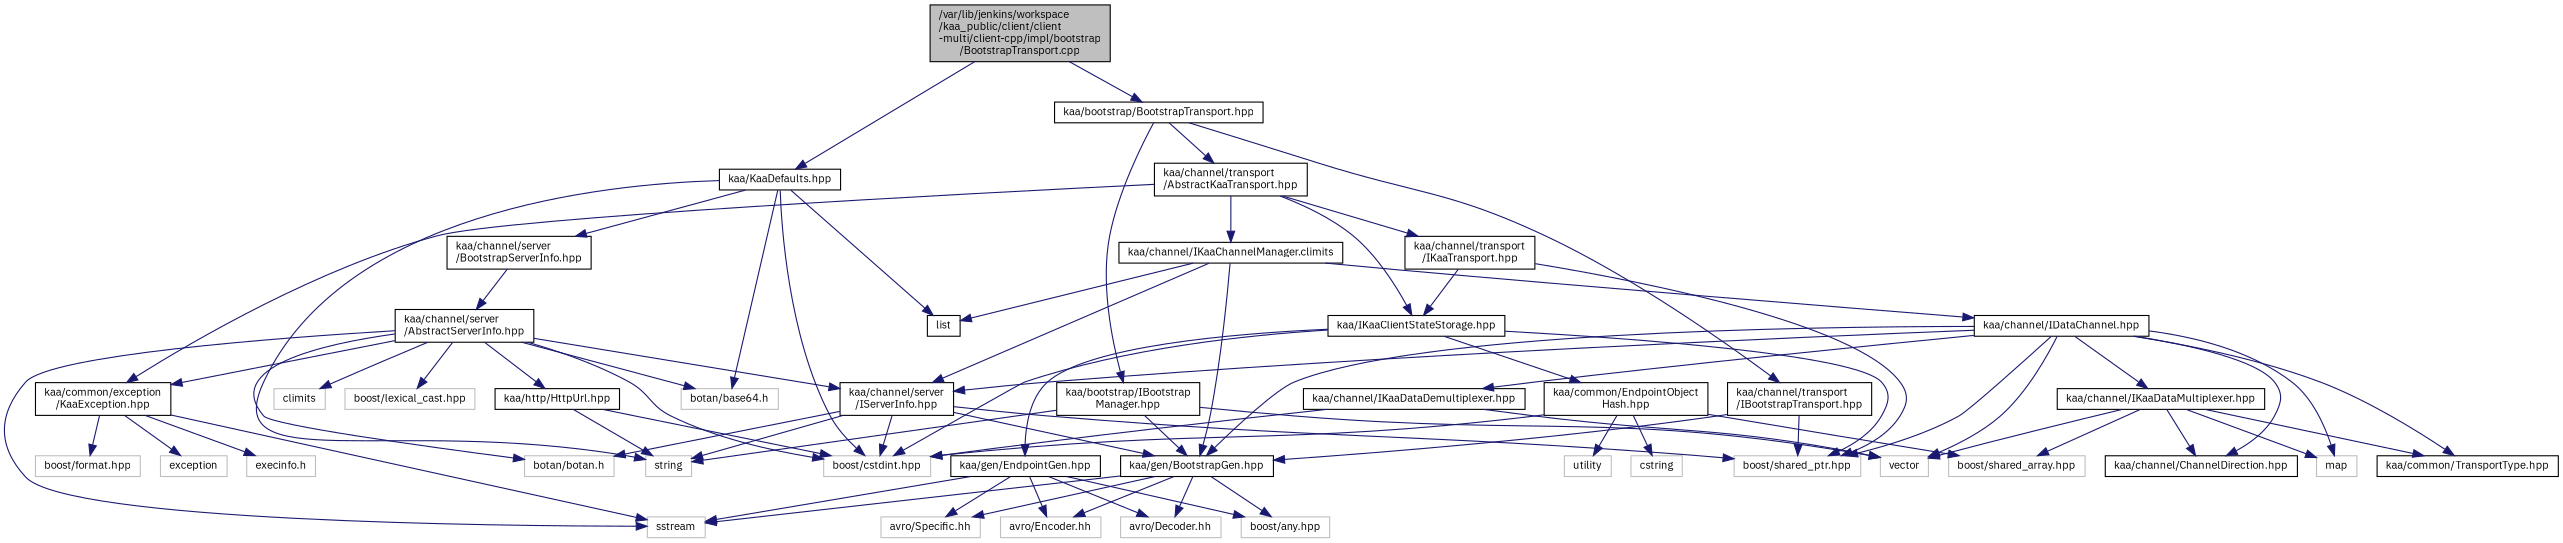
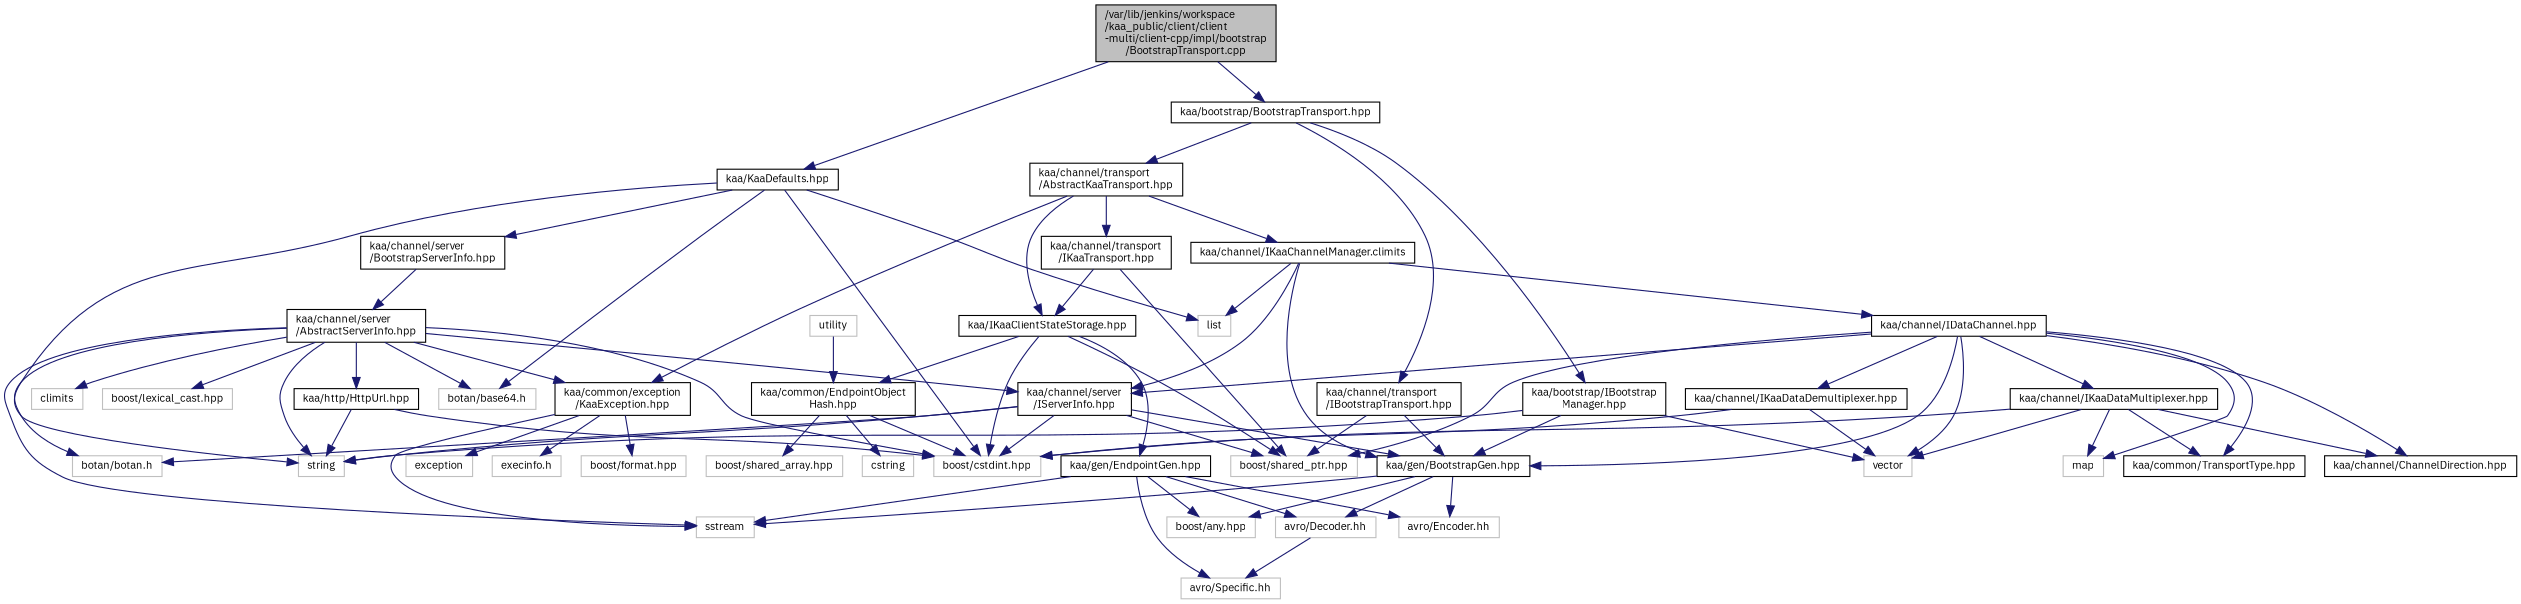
node "list": color black -> grey75
edge "kaa/channel/server /AbstractServerInfo.hpp" -> "string": added
edge "kaa/channel/IKaaDataMultiplexer.hpp" -> "boost/shared_array.hpp": now "kaa/channel/IKaaDataMultiplexer.hpp" -> "boost/cstdint.hpp"
edge "kaa/common/EndpointObject Hash.hpp" -> "utility": reversed
edge "kaa/gen/BootstrapGen.hpp" -> "avro/Specific.hh": now "avro/Decoder.hh" -> "avro/Specific.hh"
